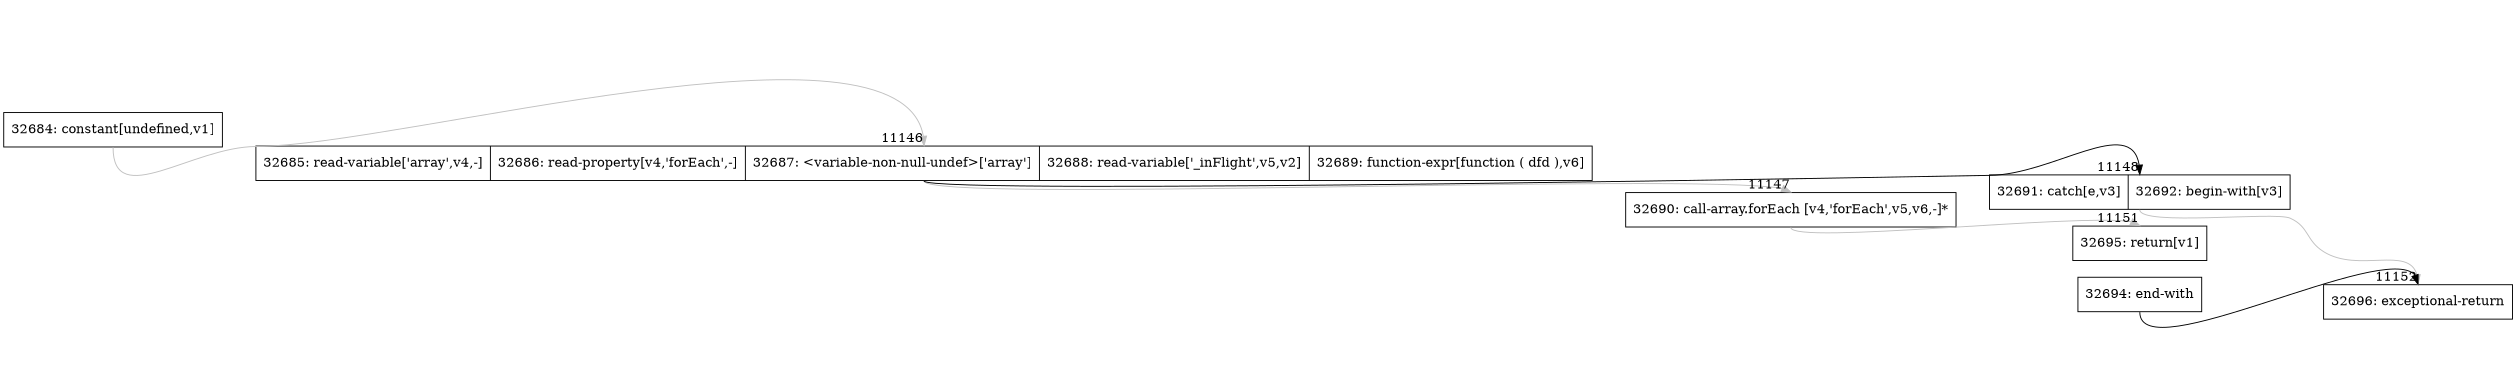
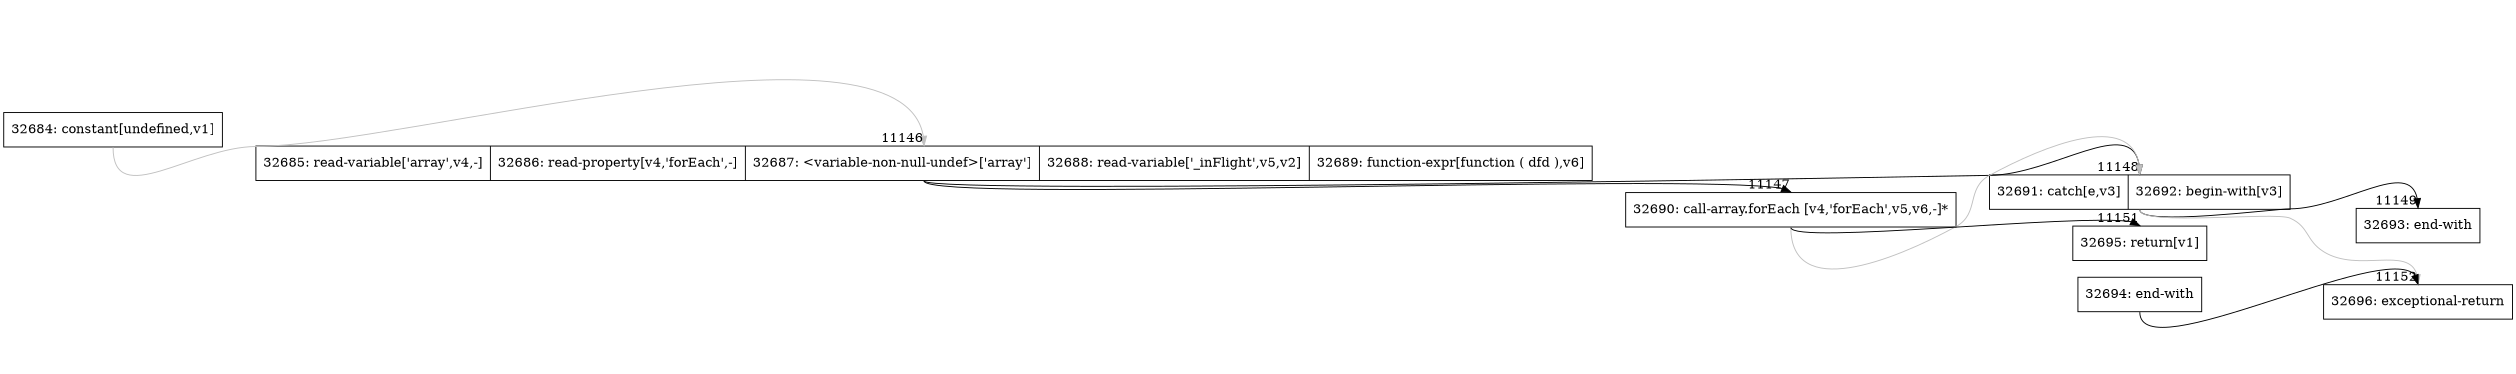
edge "32685: read-variable['array',v4,-]" -> "32690: call-array.forEach [v4,'forEach',v5,v6,-]*": color gray -> black
edge "32690: call-array.forEach [v4,'forEach',v5,v6,-]*" -> "32691: catch[e,v3]": added
node "32693: end-with": added
edge "32690: call-array.forEach [v4,'forEach',v5,v6,-]*" -> "32695: return[v1]": color gray -> black
